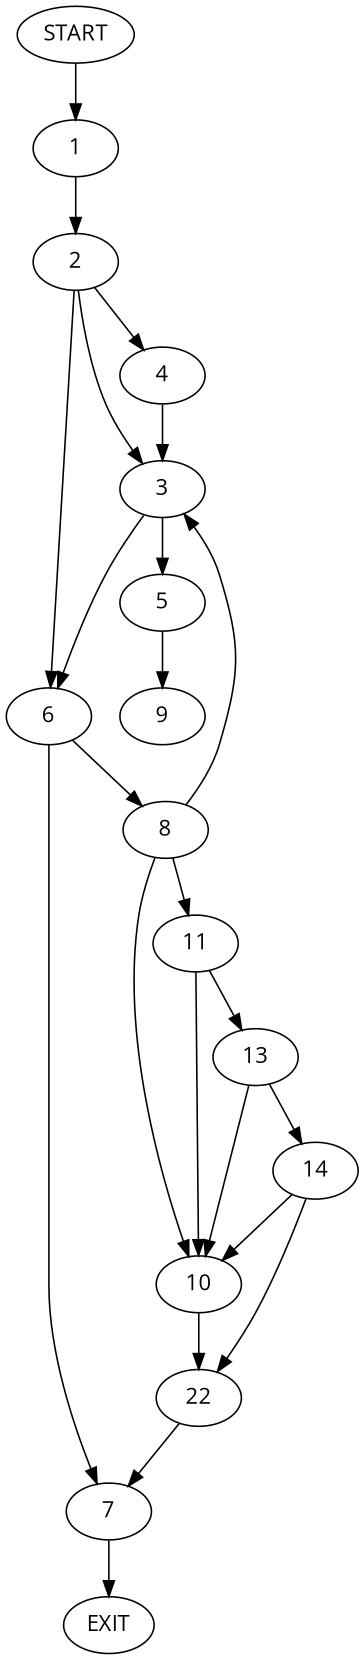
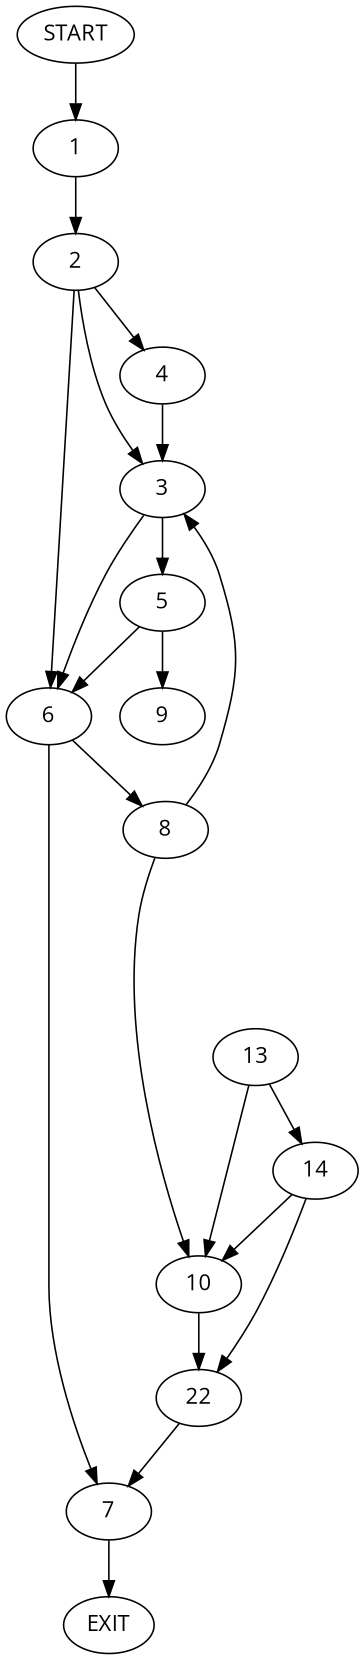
edge "5" -> "6": added
node "11": removed
